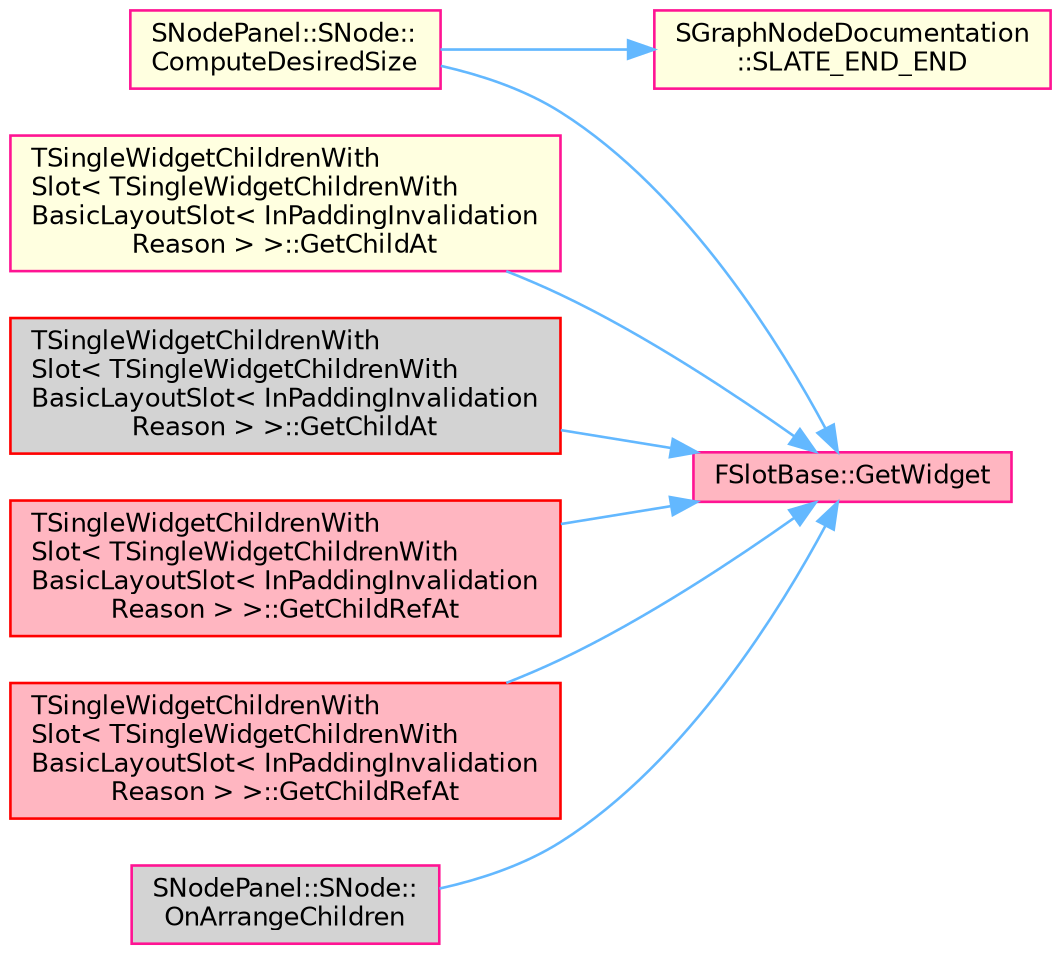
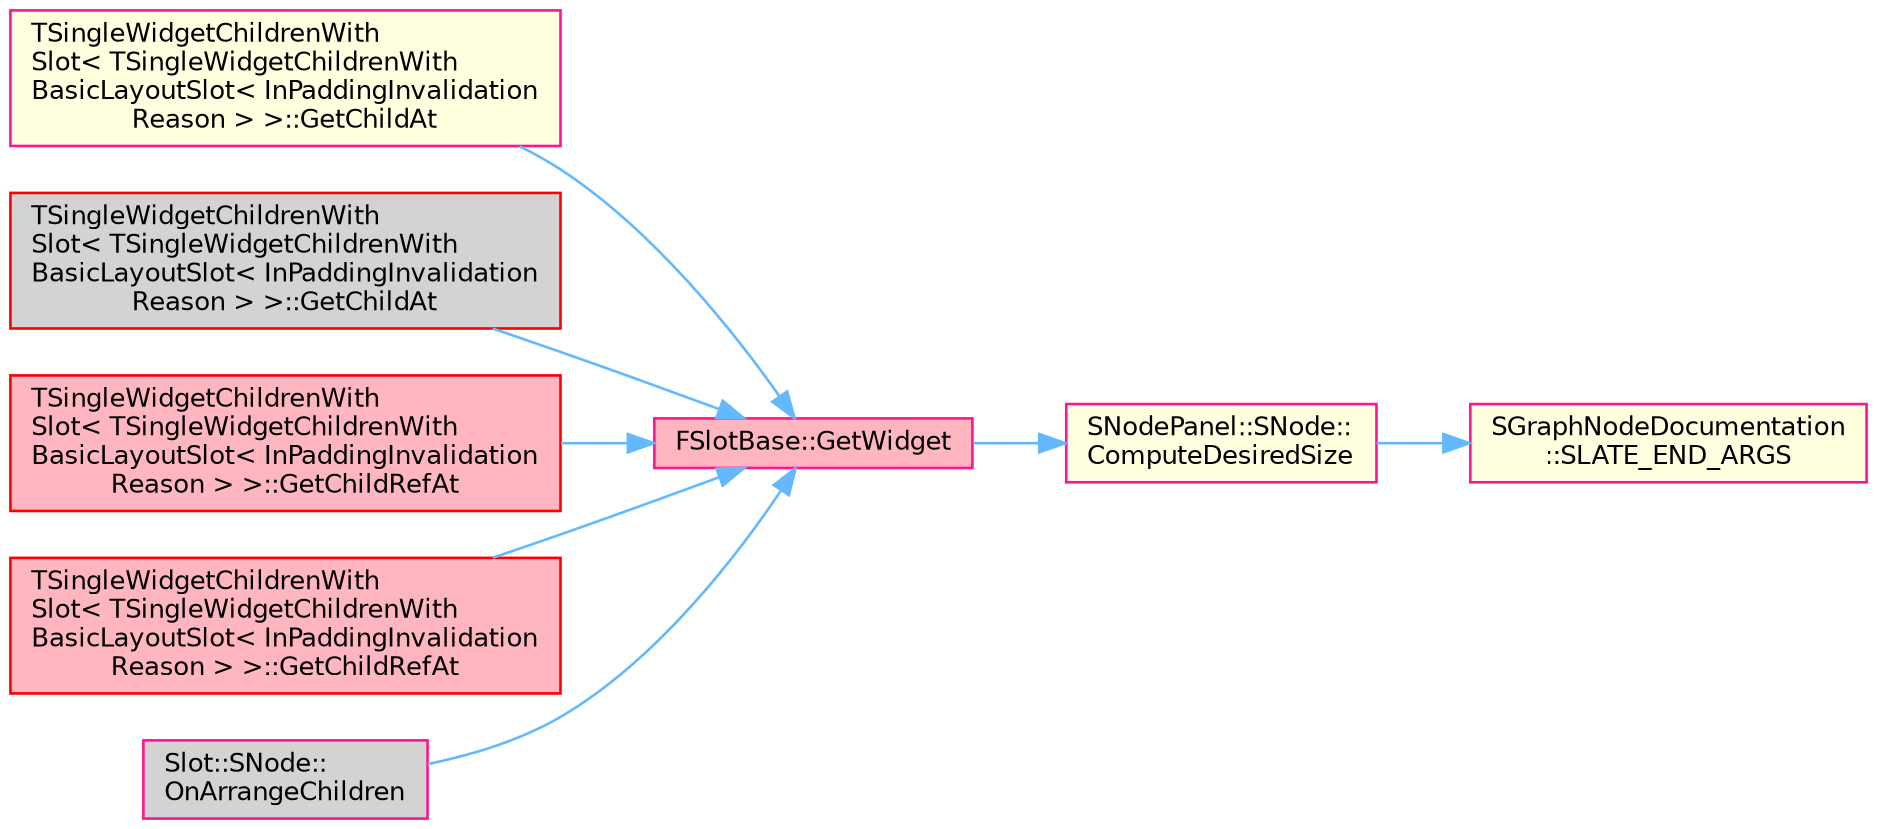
node "SGraphNodeDocumentation ::SLATE_END_END": label "SGraphNodeDocumentation ::SLATE_END_END" -> "SGraphNodeDocumentation ::SLATE_END_ARGS"
edge "SNodePanel::SNode:: ComputeDesiredSize" -> "FSlotBase::GetWidget": reversed
node "SNodePanel::SNode:: OnArrangeChildren": label "SNodePanel::SNode:: OnArrangeChildren" -> "Slot::SNode:: OnArrangeChildren"
